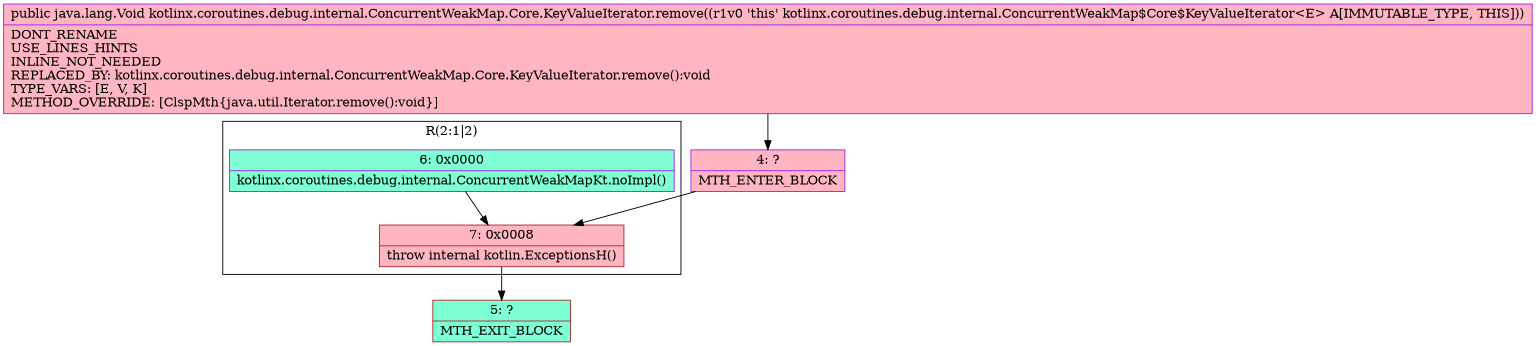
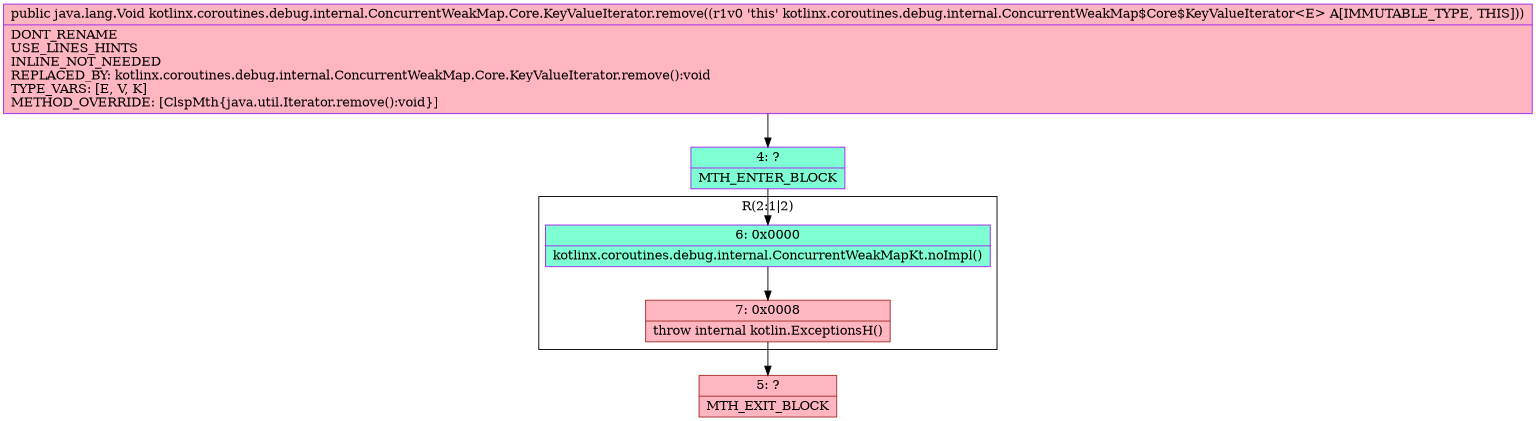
node "4: ?": fillcolor lightpink -> aquamarine
edge "4: ?" -> "7: 0x0008": now "4: ?" -> "6: 0x0000"
node "5: ?": fillcolor aquamarine -> lightpink
